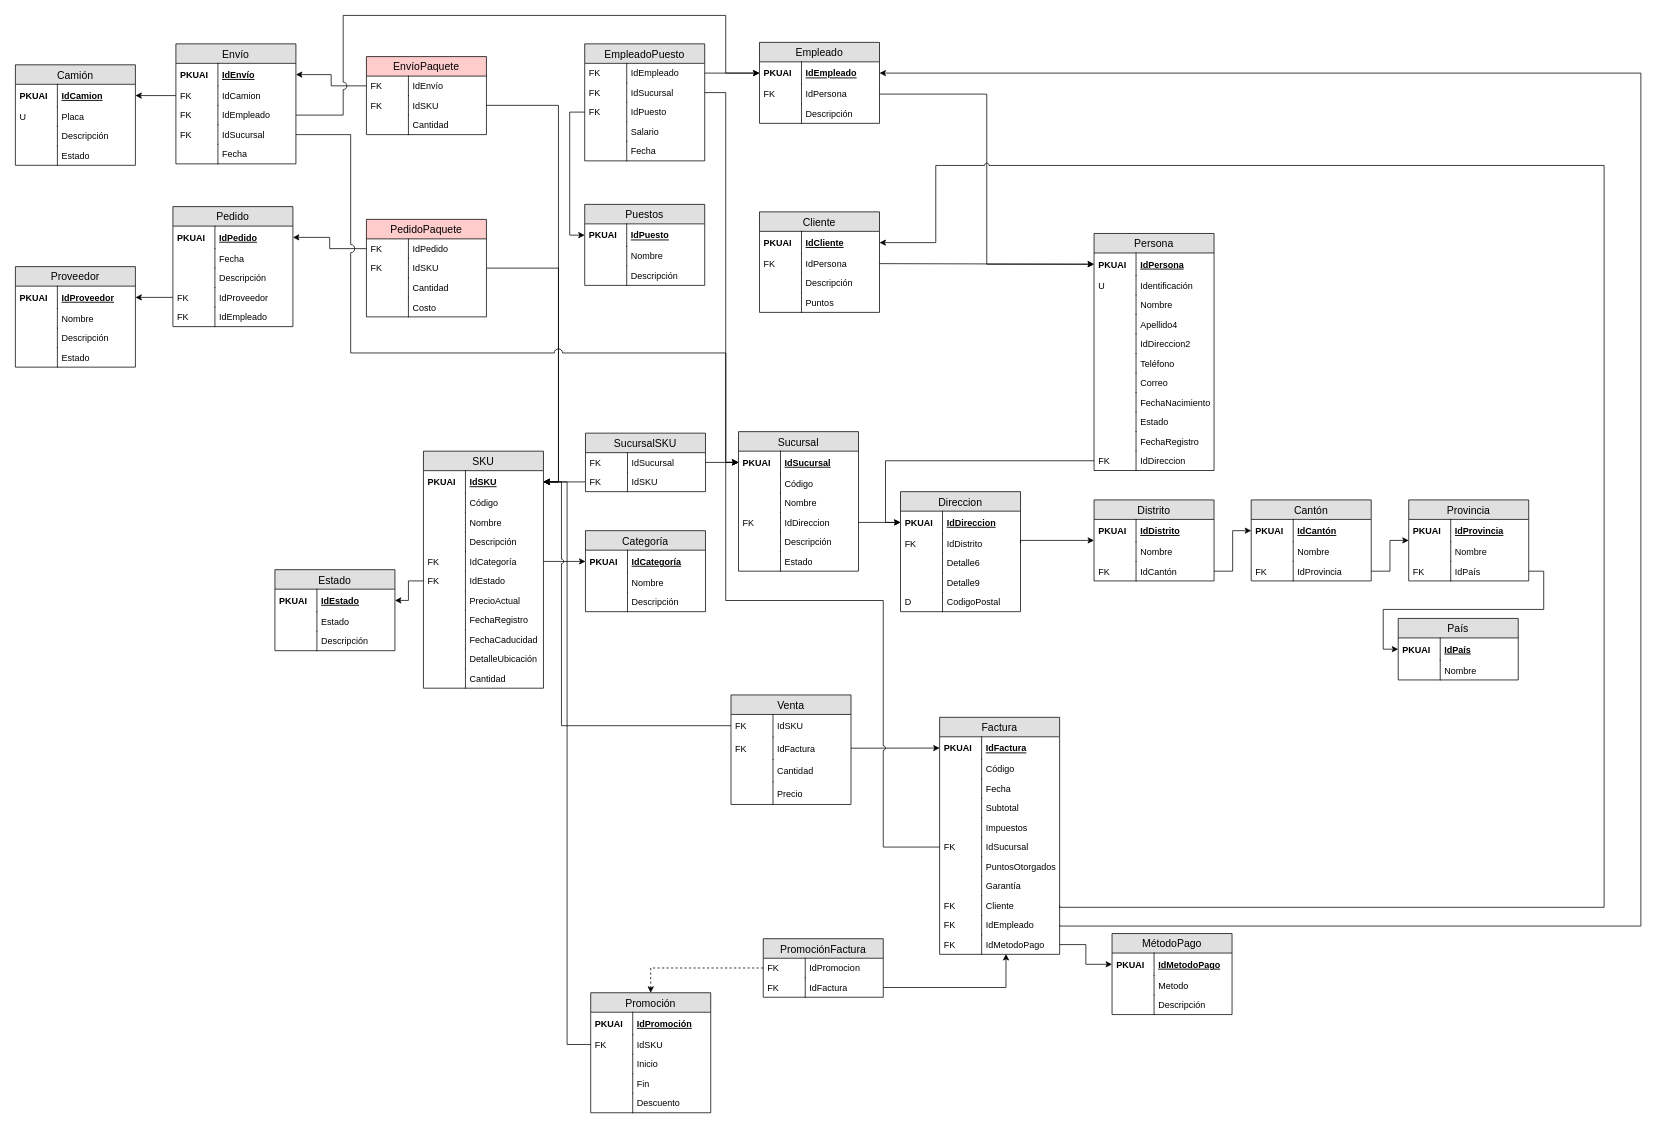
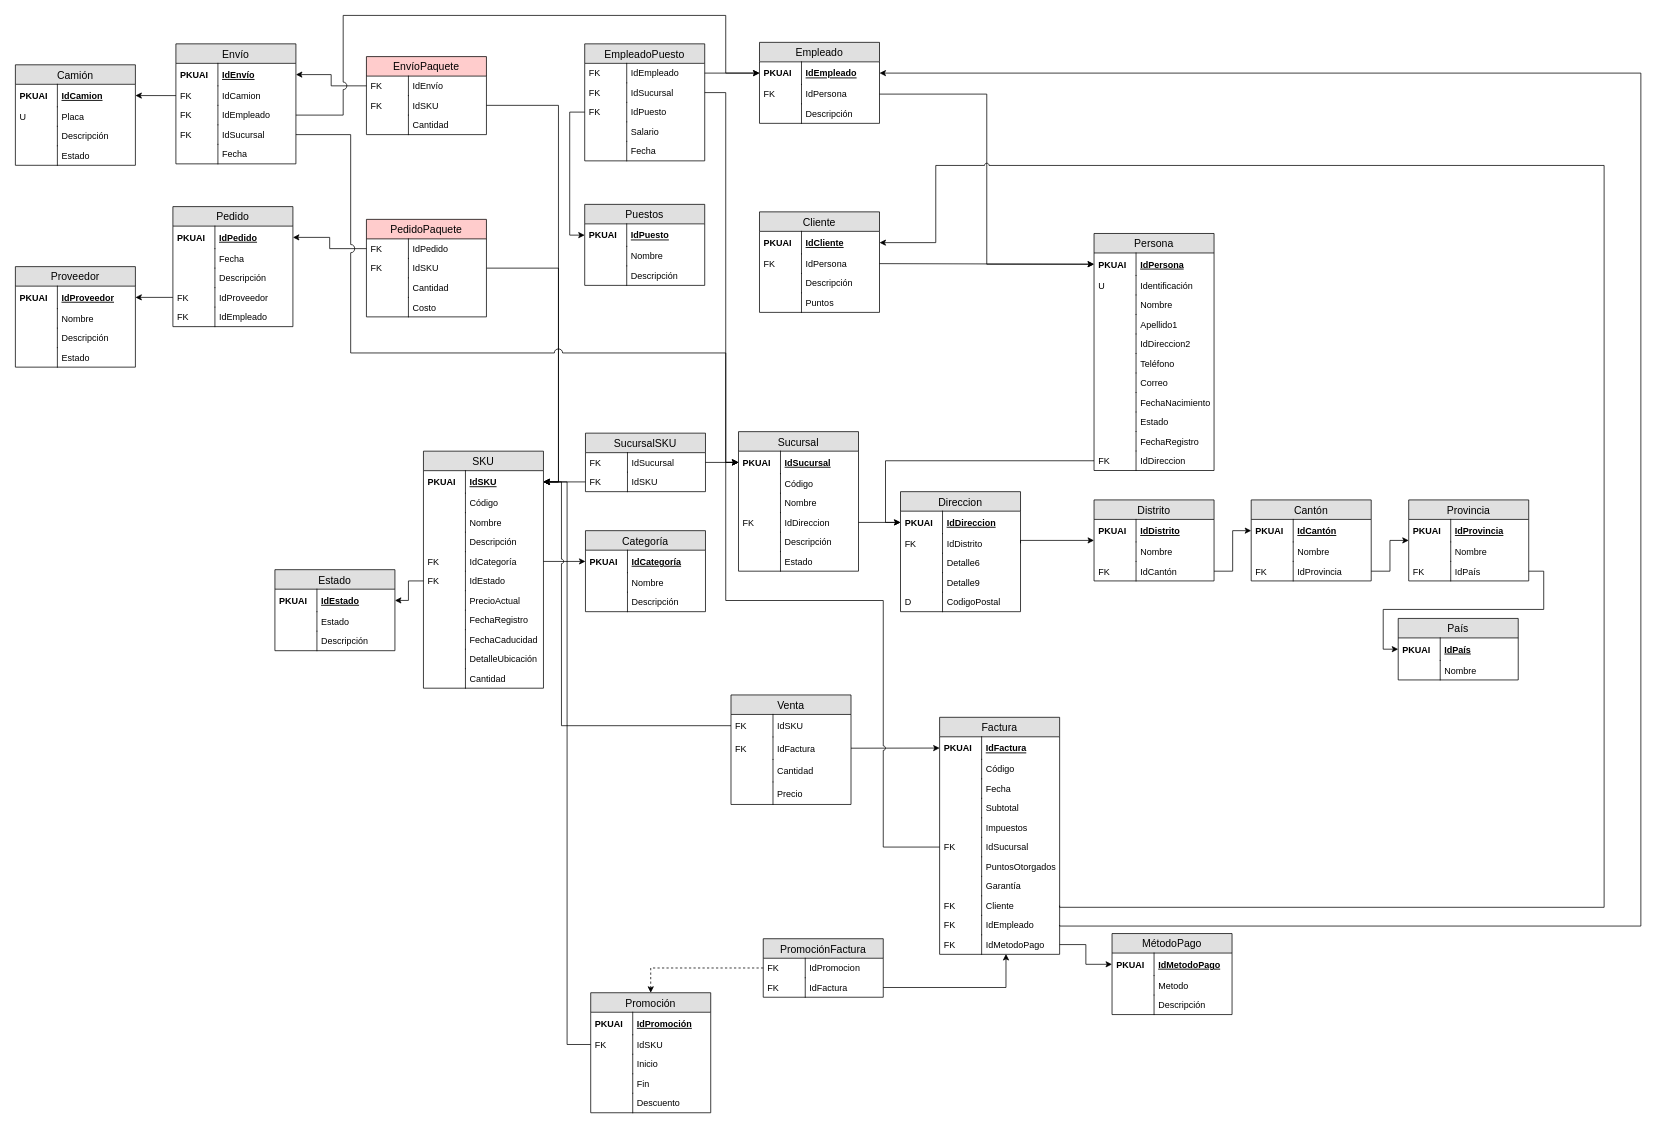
node "Apellido4": label "Apellido4" -> "Apellido1"
